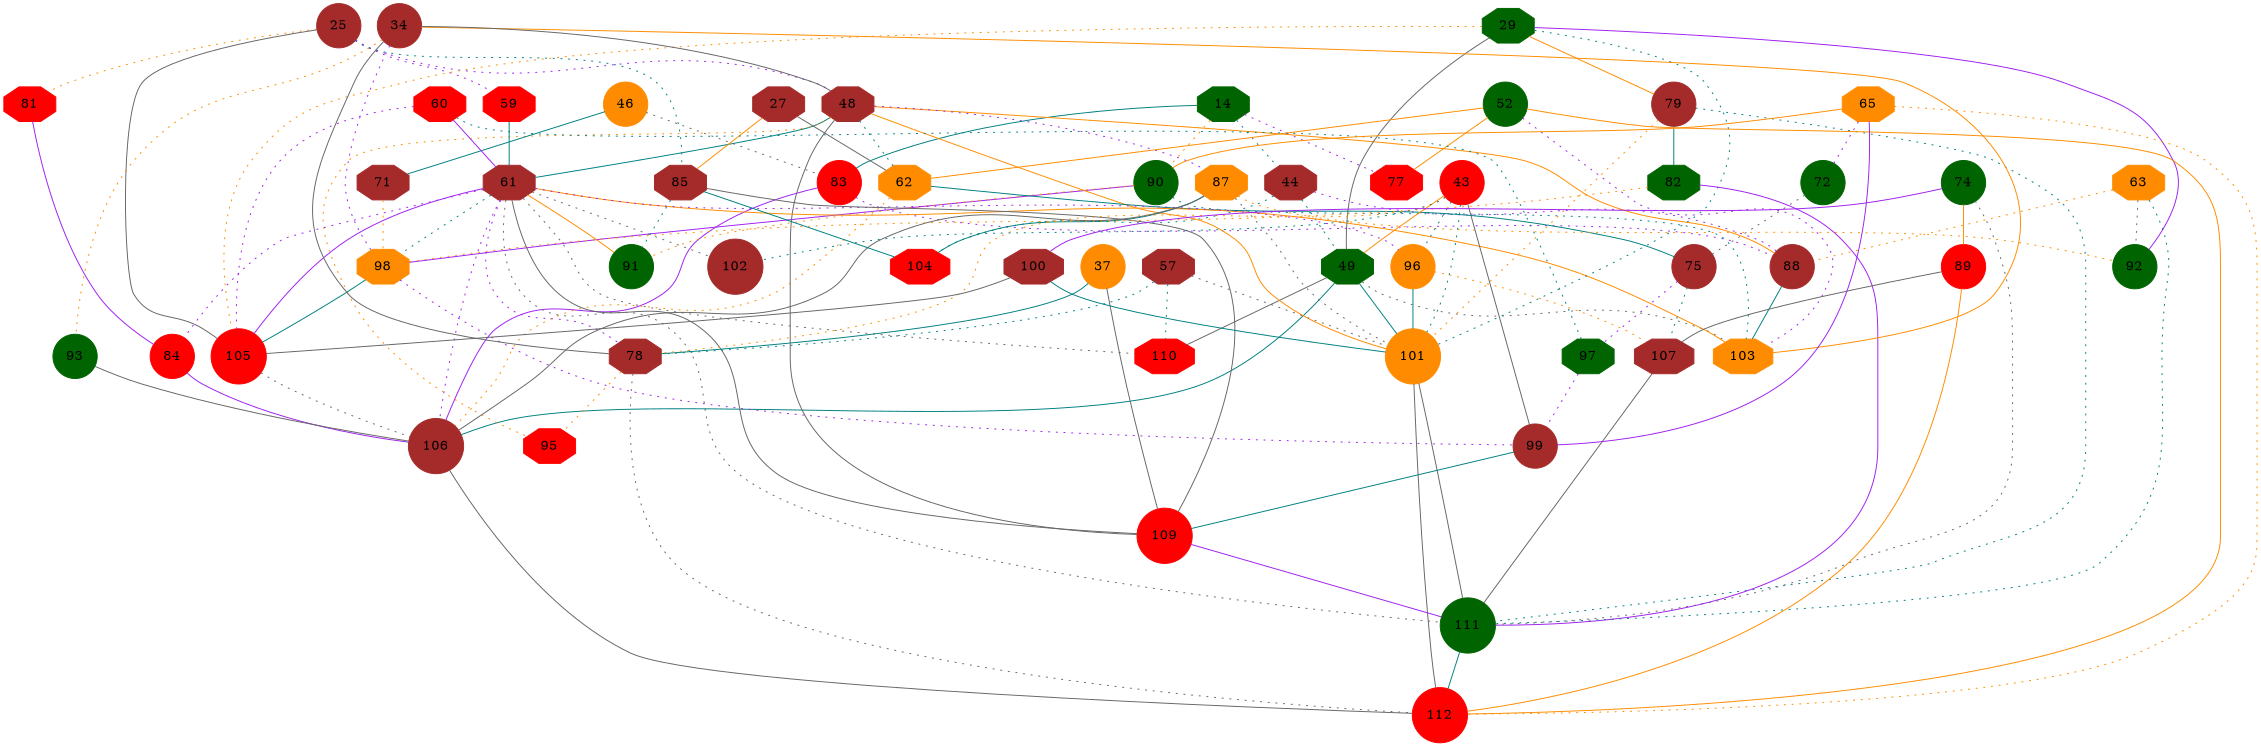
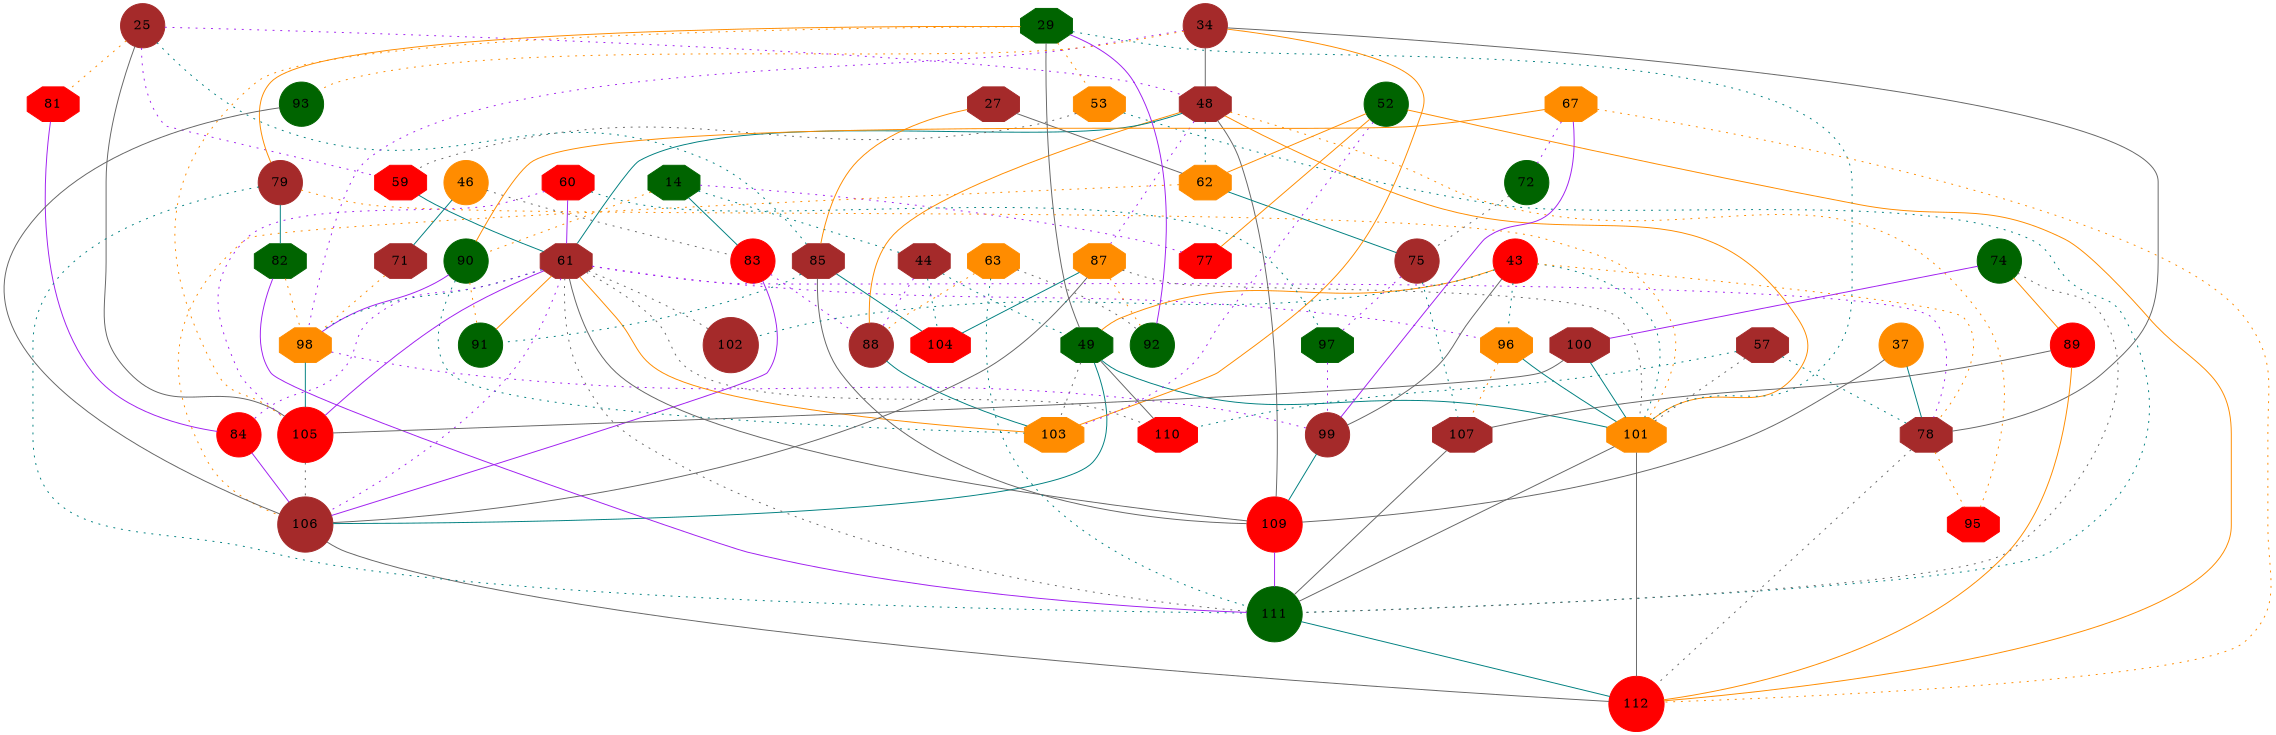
node "53": added
node "65": label "65" -> "67"
node "96": shape circle -> octagon
node "101": shape circle -> octagon
